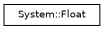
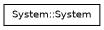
node "System::Float": label "System::Float" -> "System::System"
